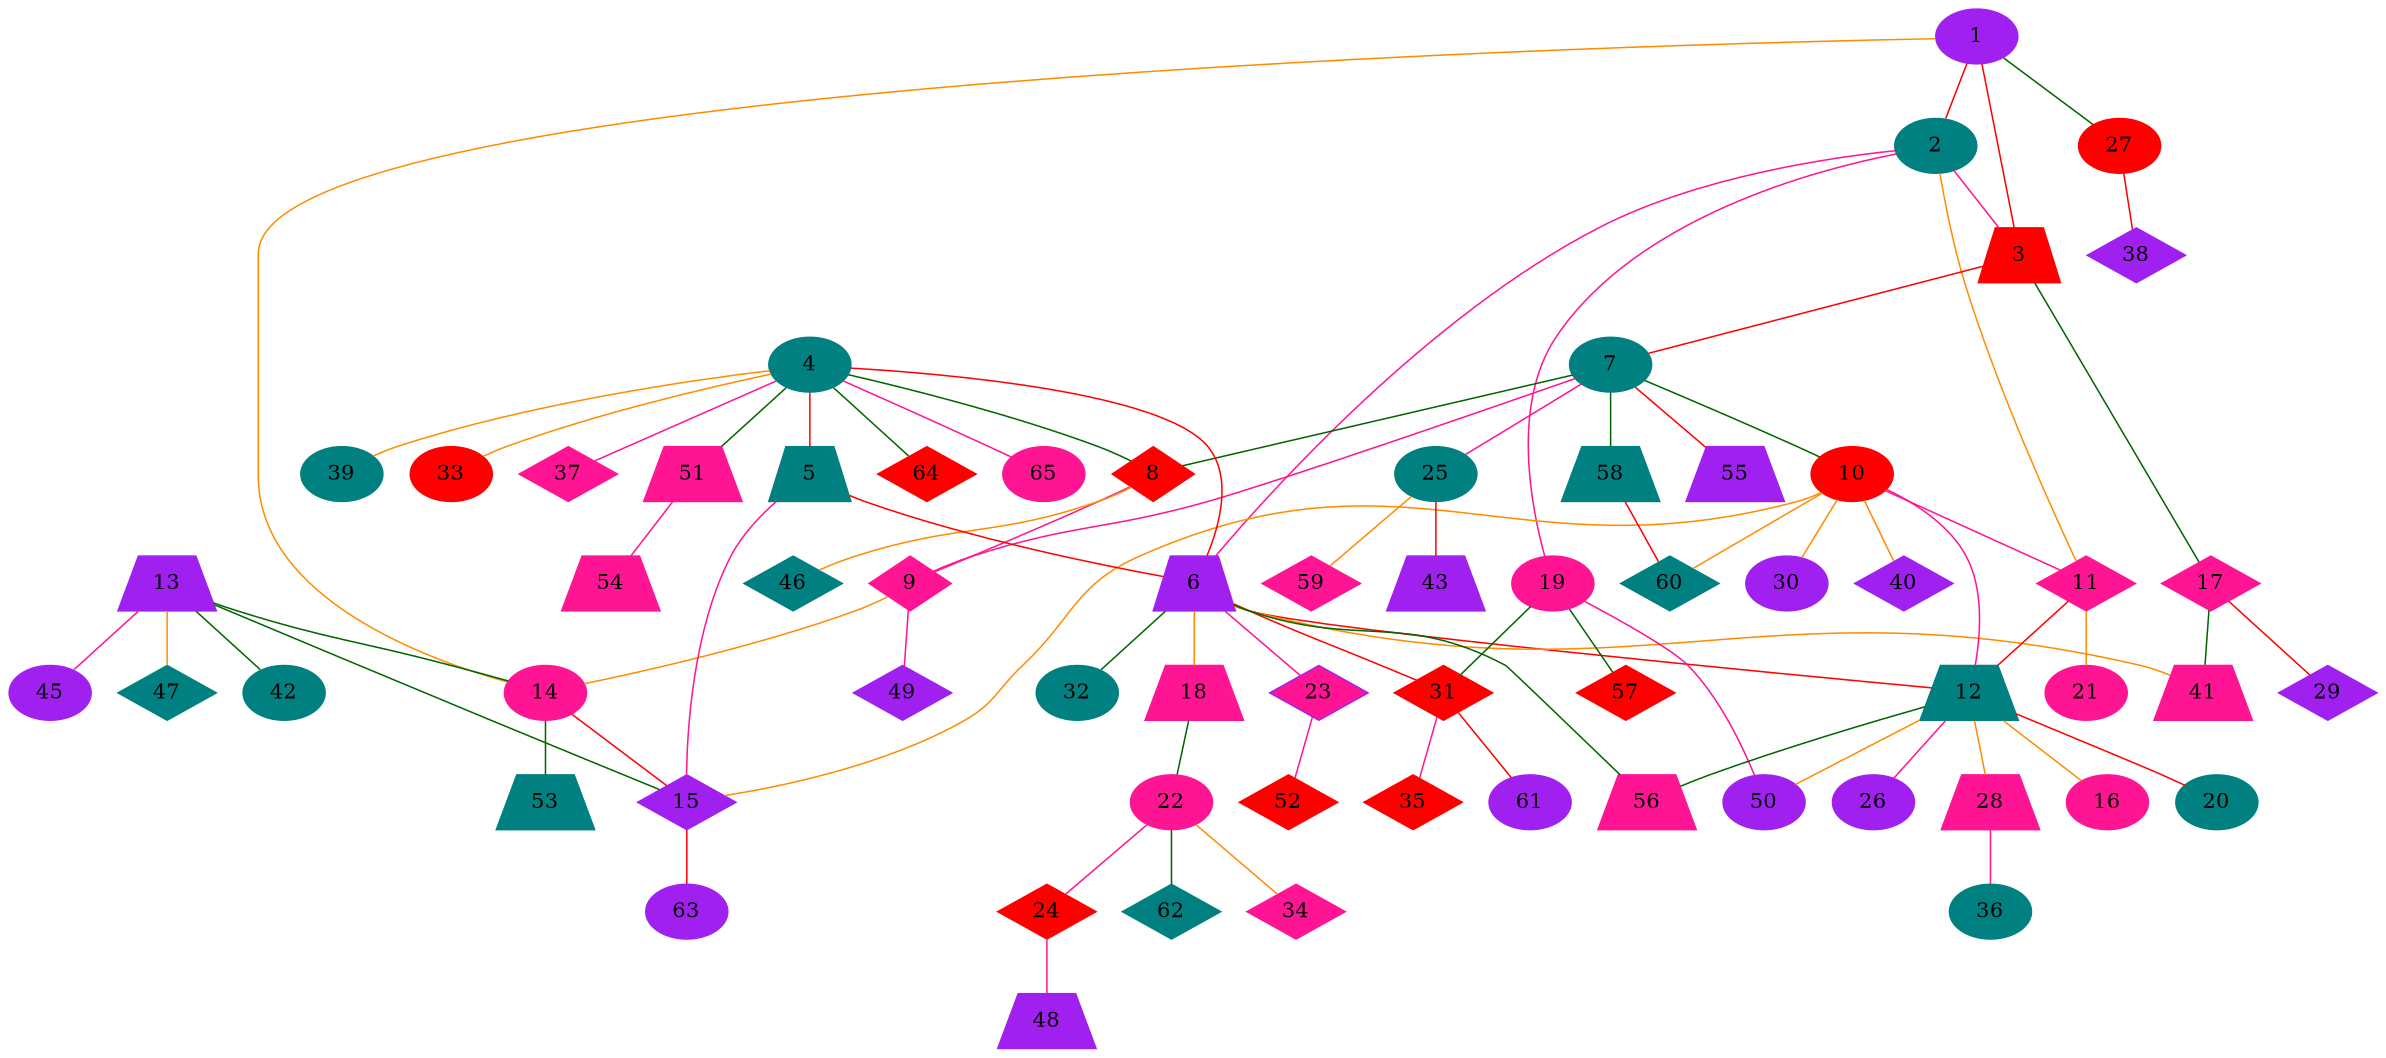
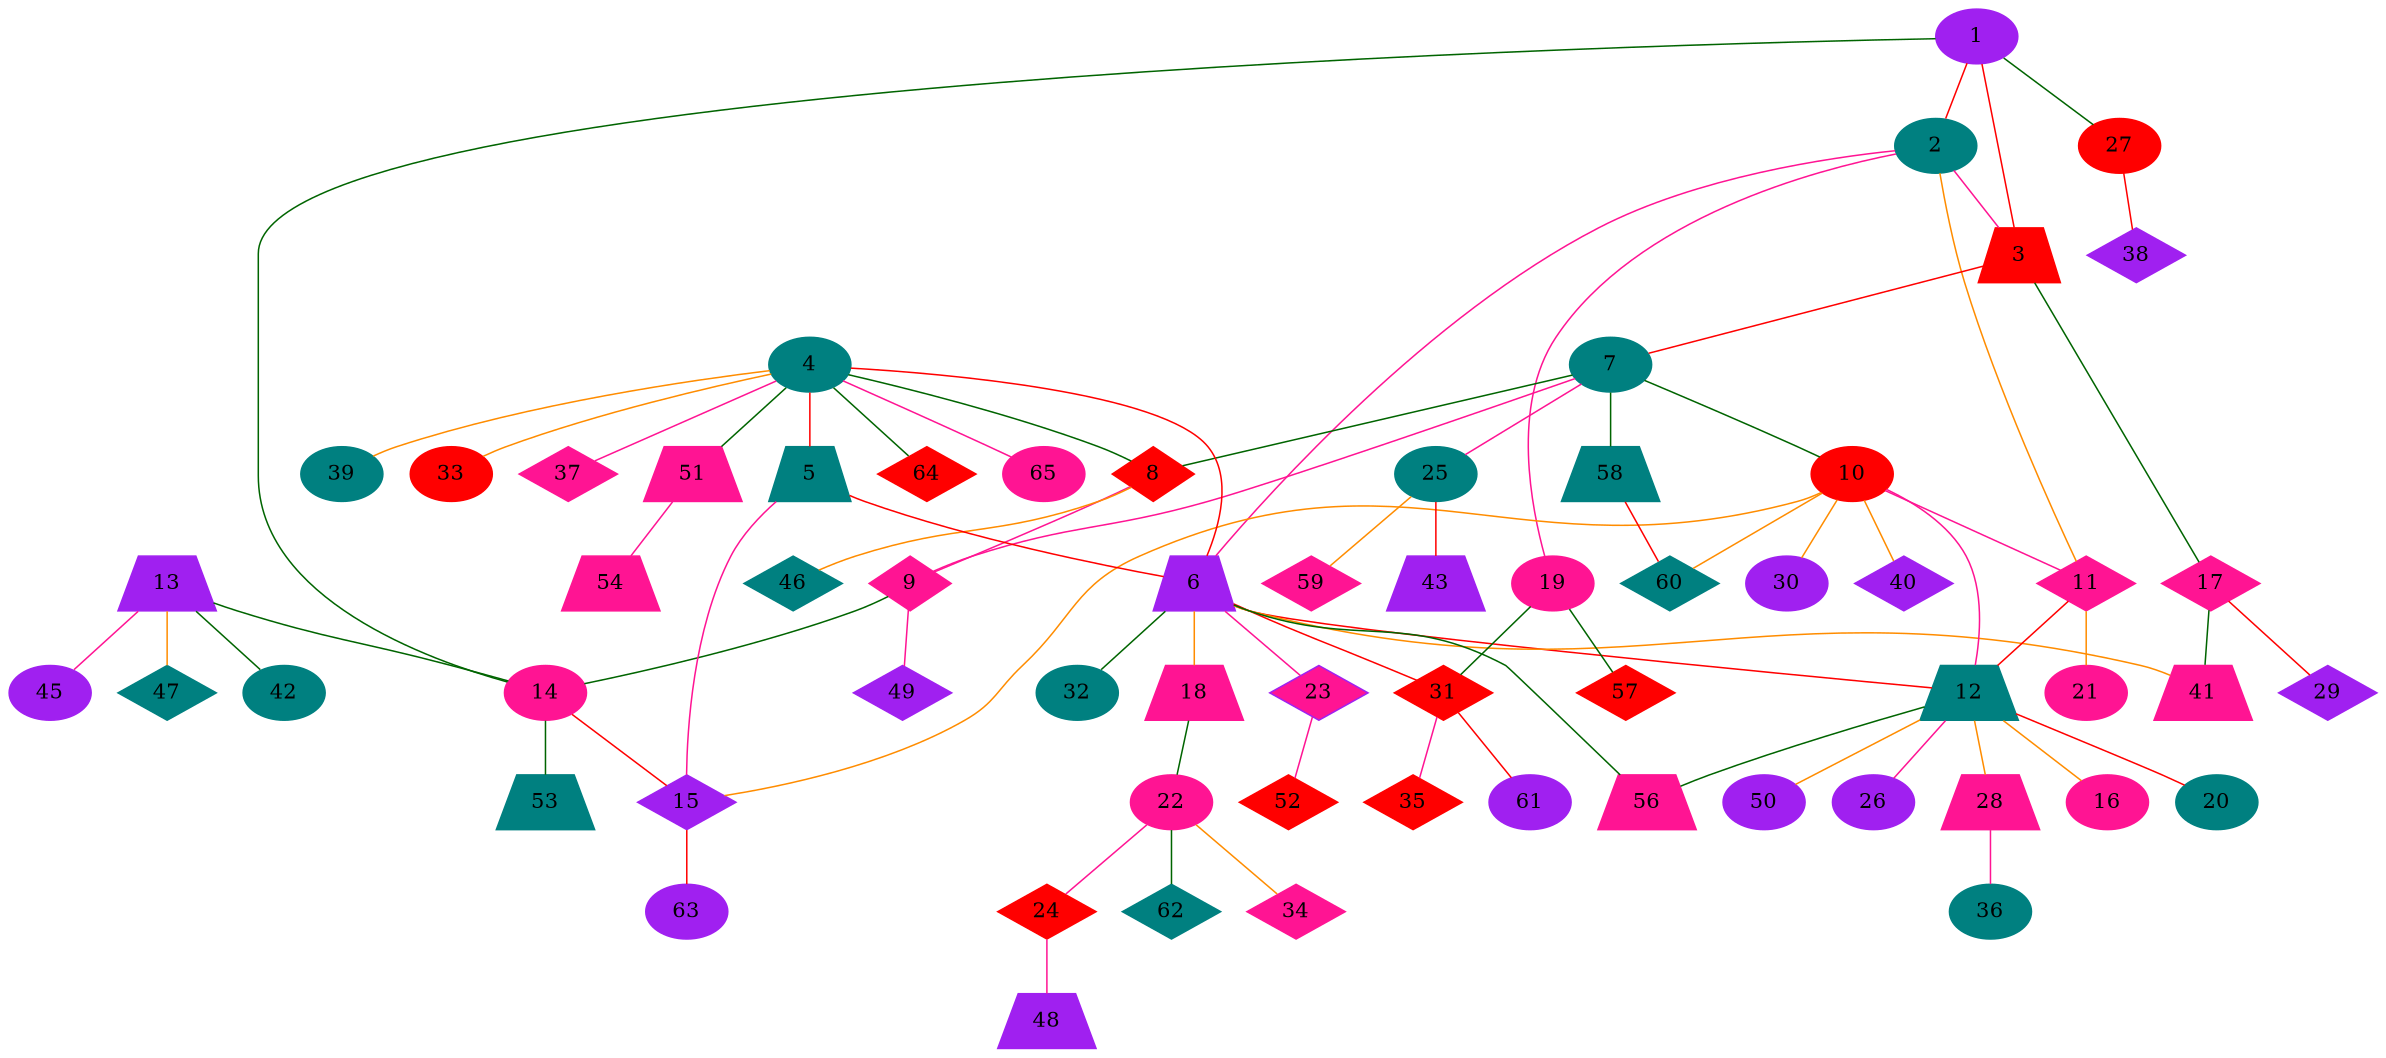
edge "1" -- "14": color darkorange -> darkgreen
node "55": removed
edge "9" -- "14": color darkorange -> darkgreen
edge "19" -- "50": removed
edge "13" -- "15": removed
